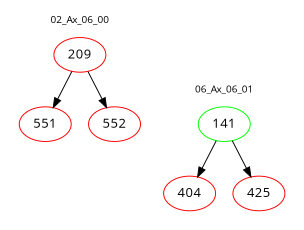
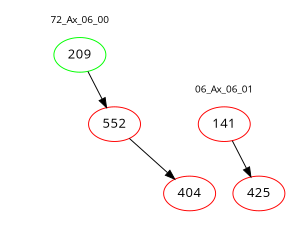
cluster "02_Ax_06_00": label "02_Ax_06_00" -> "72_Ax_06_00"
node "209": color red -> green
node "551": removed
node "141": color green -> red
edge "141" -> "404": now "552" -> "404"
